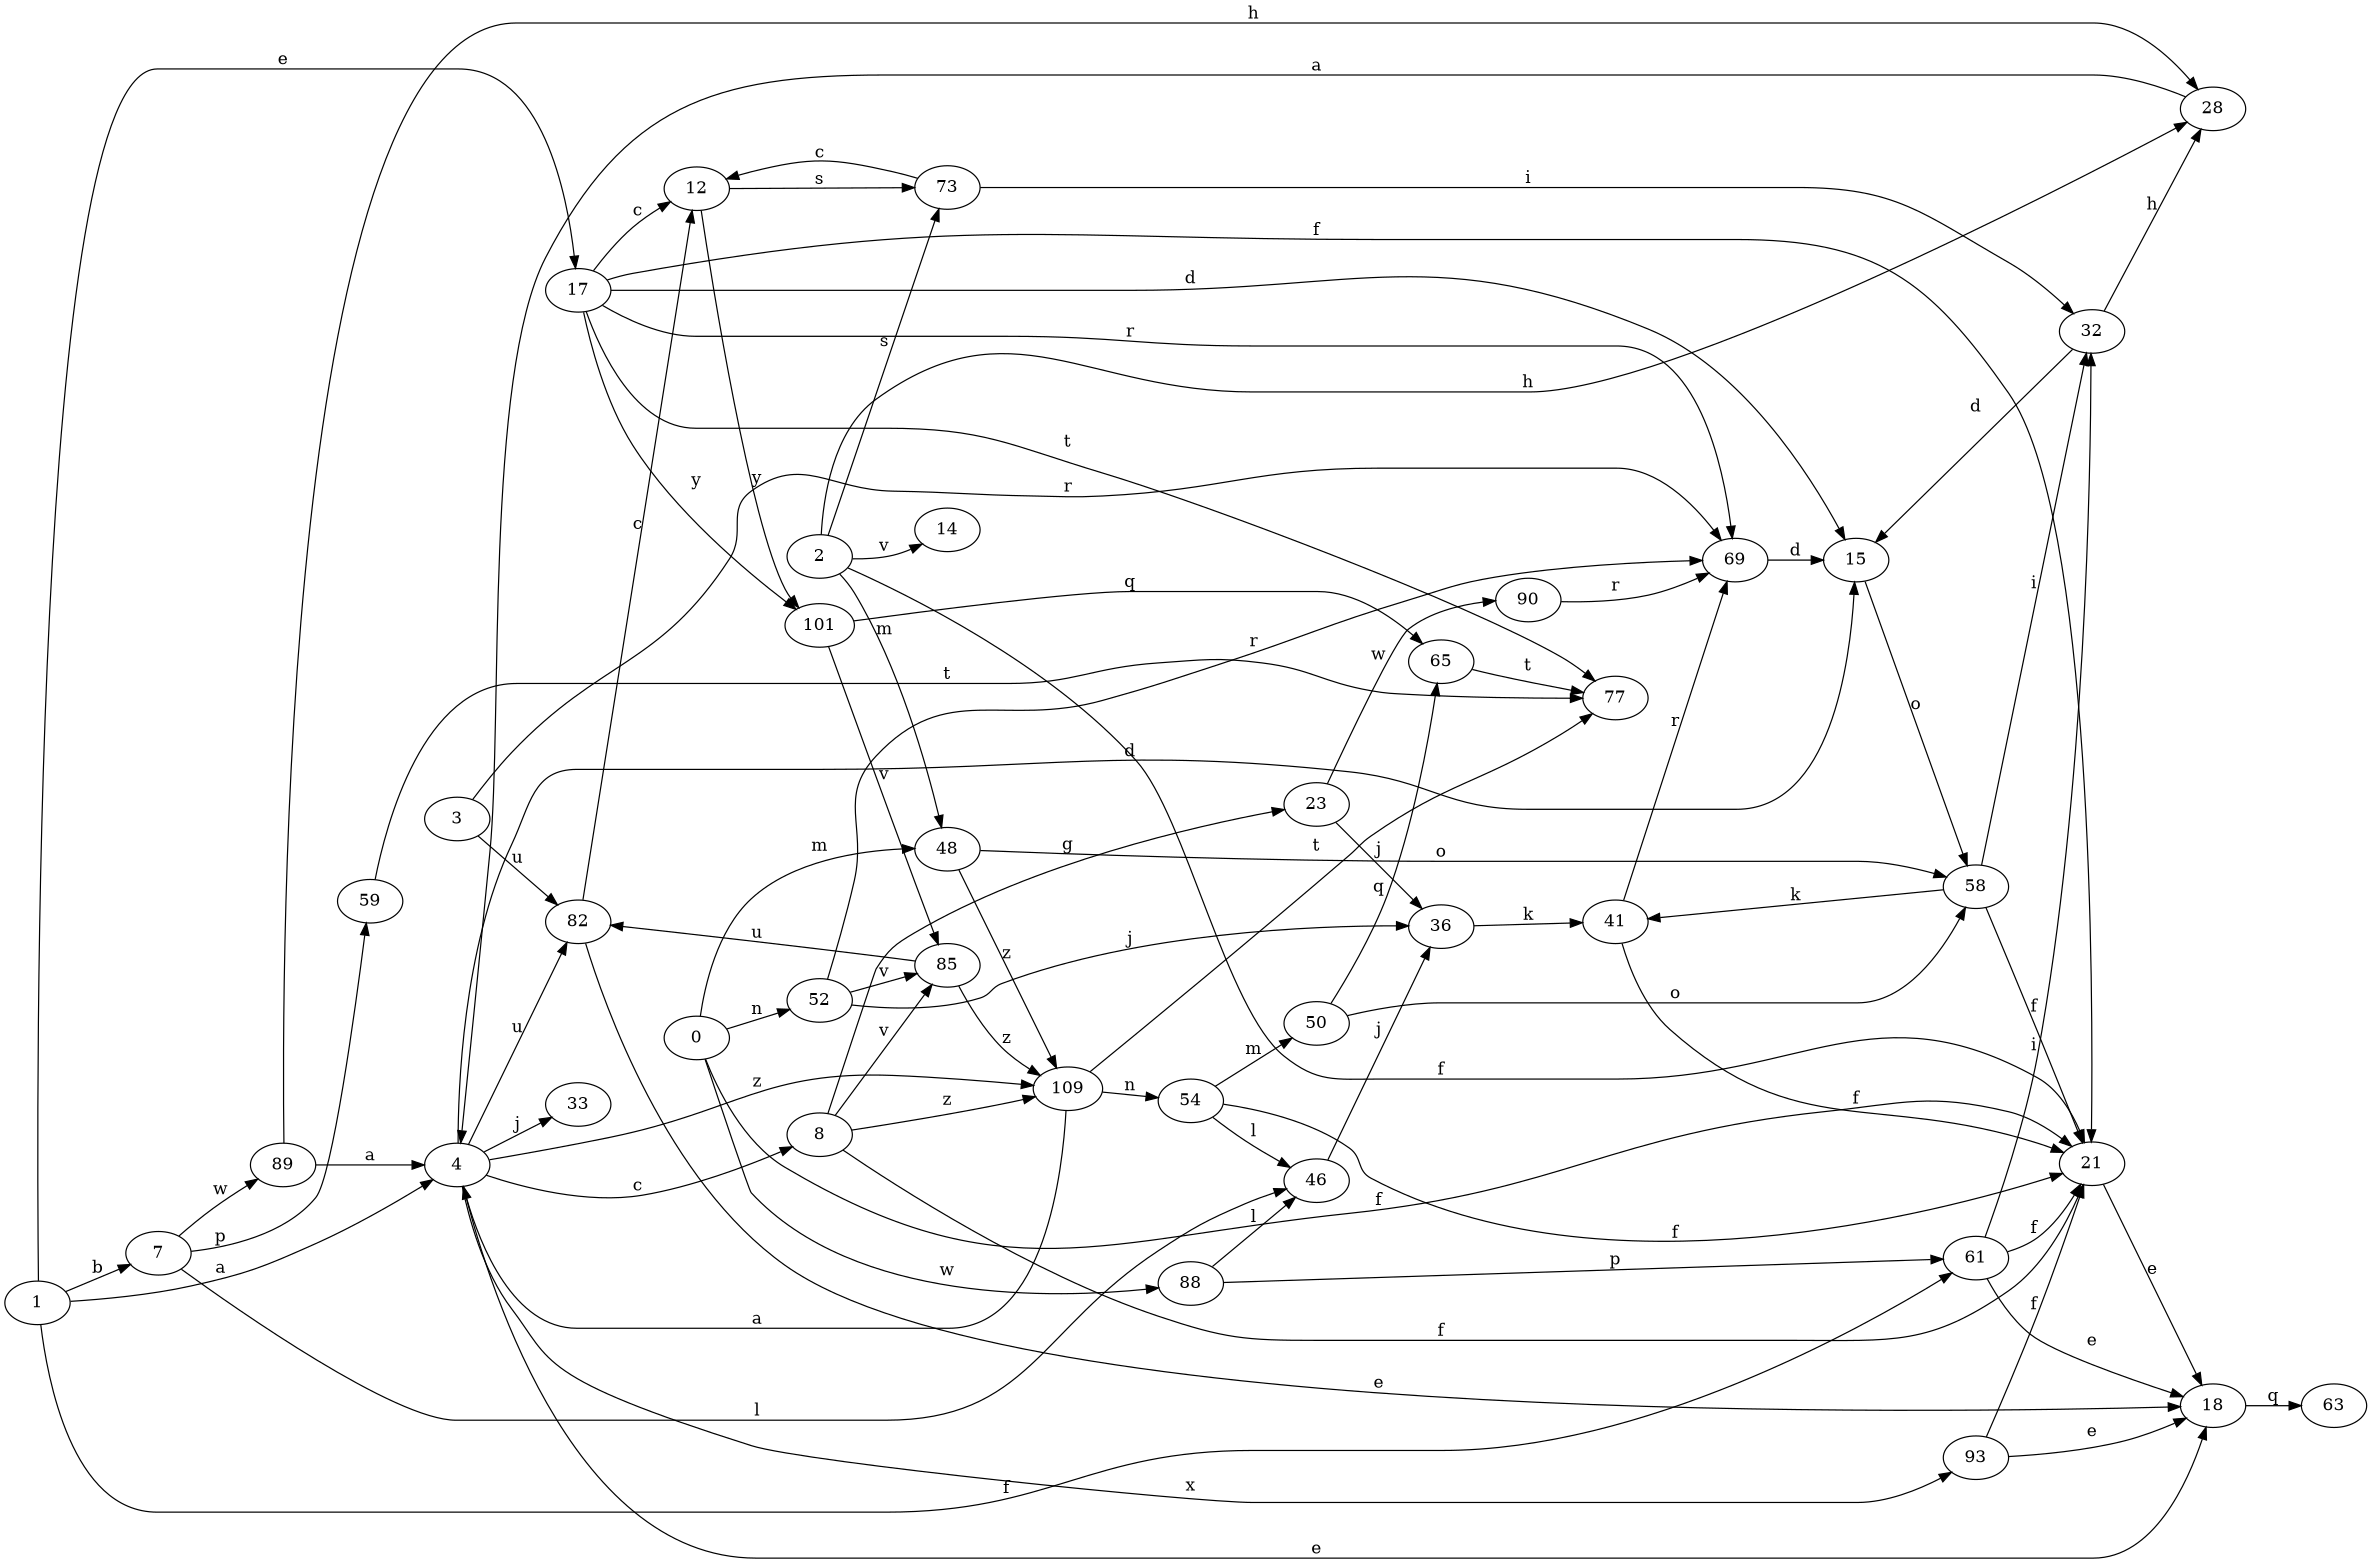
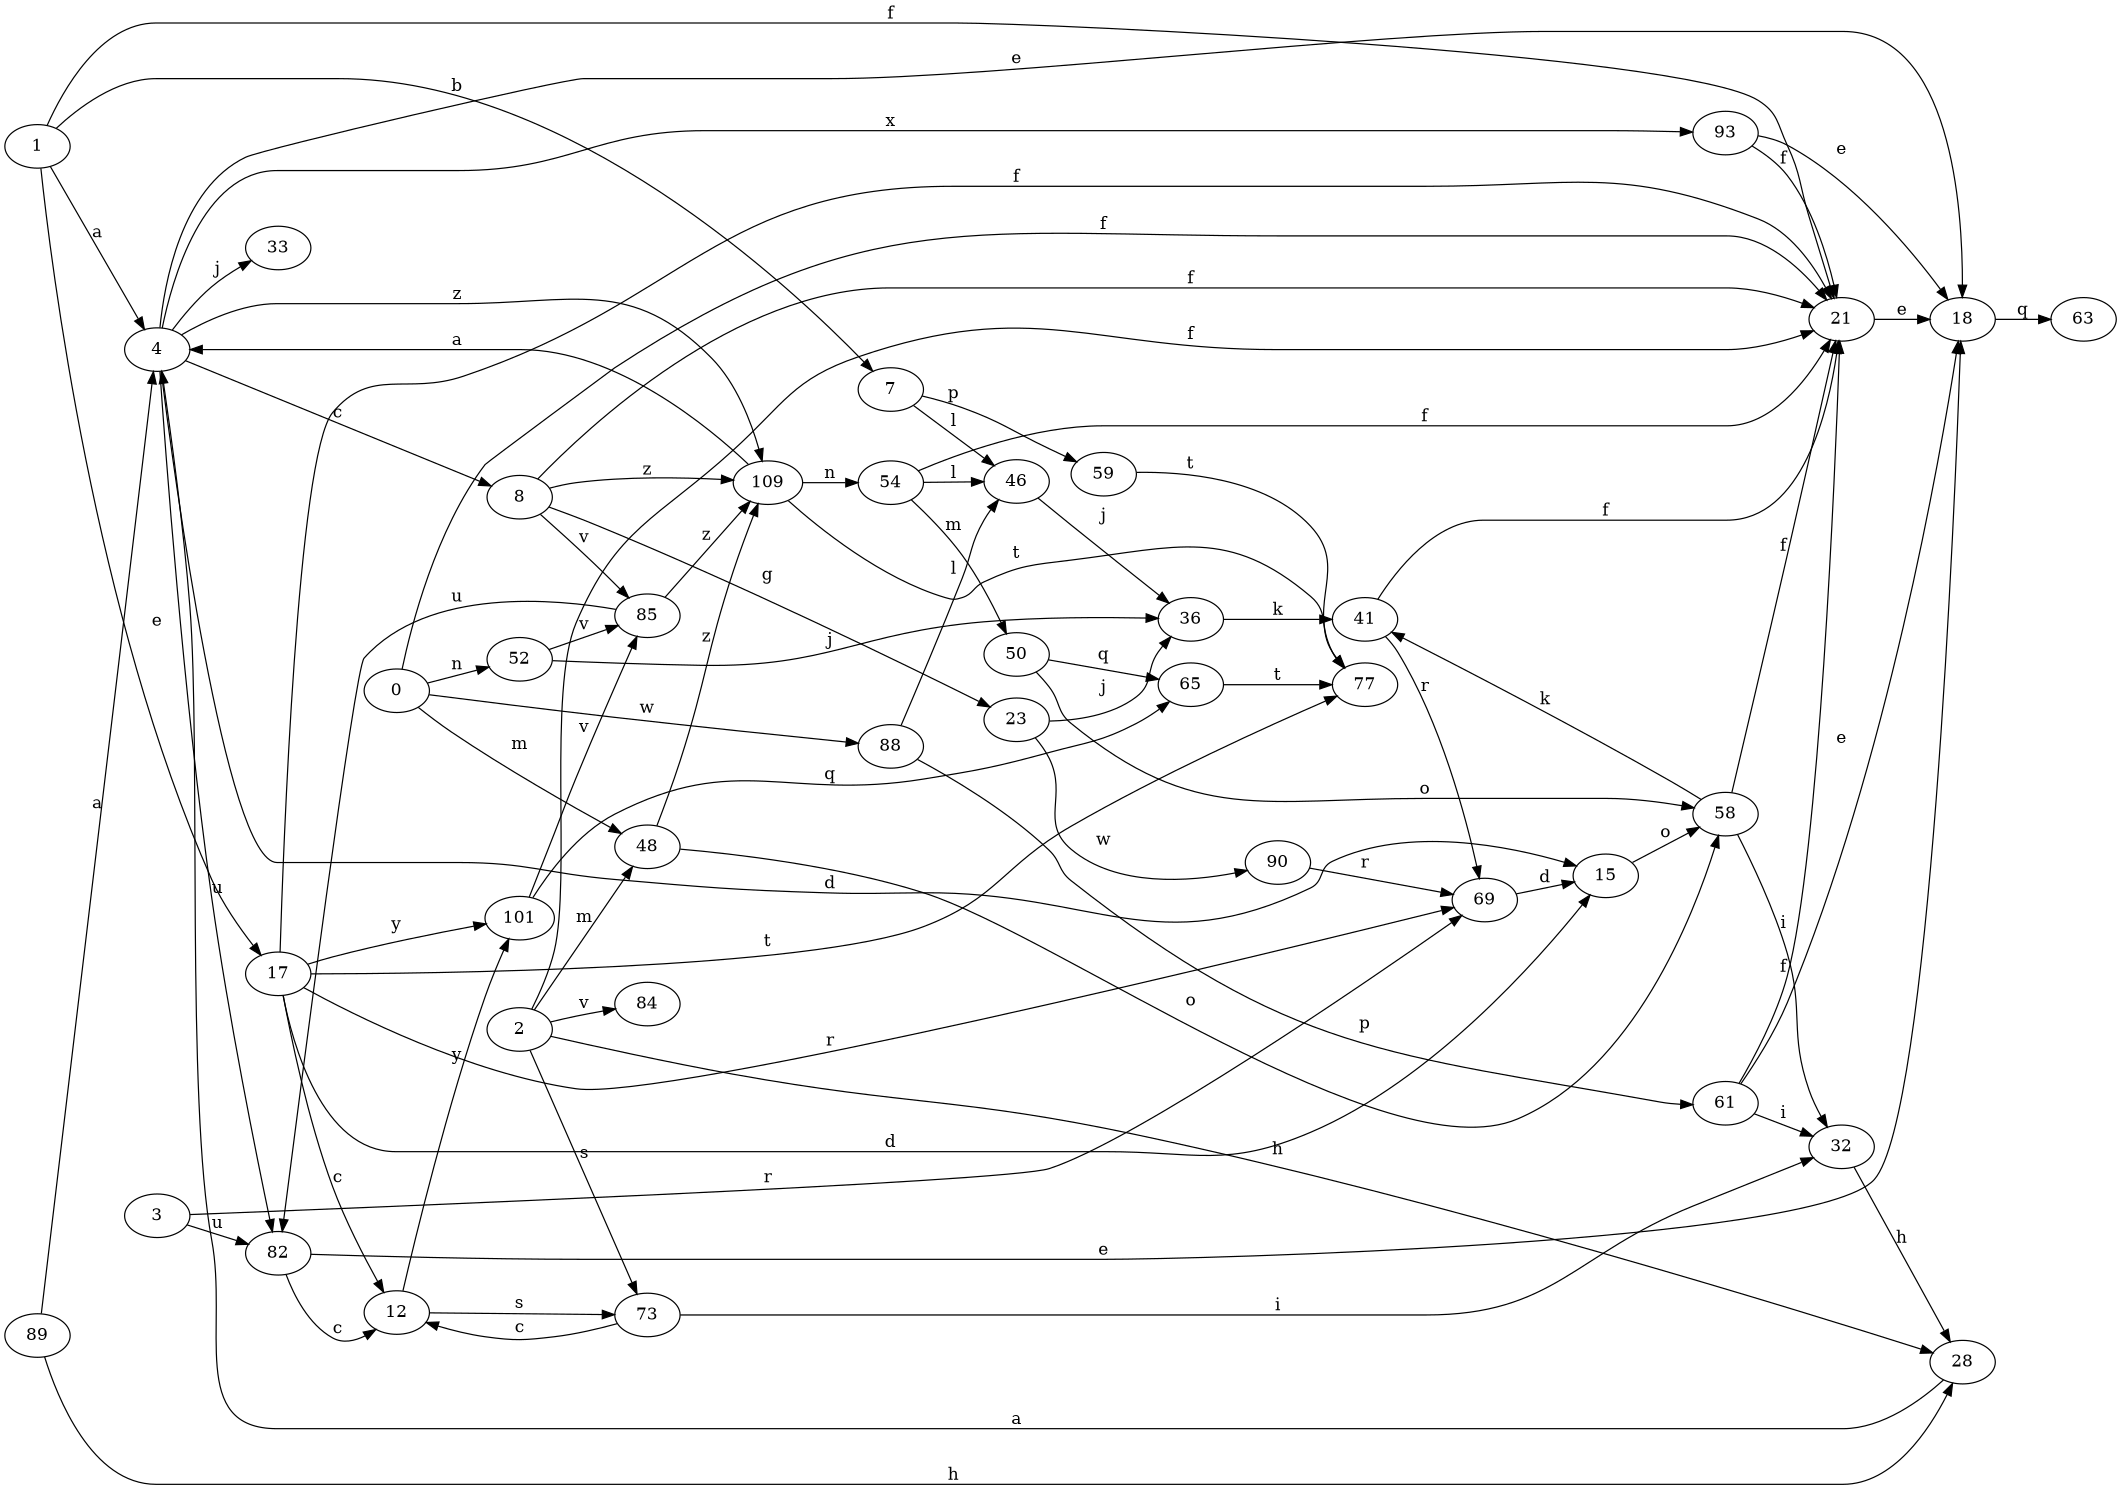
edge "32" -> "15": removed, label "d"
node "14": label "14" -> "84"
edge "52" -> "69": removed, label "r"
edge "7" -> "89": removed, label "w"
edge "1" -> "61": now "1" -> "21"
